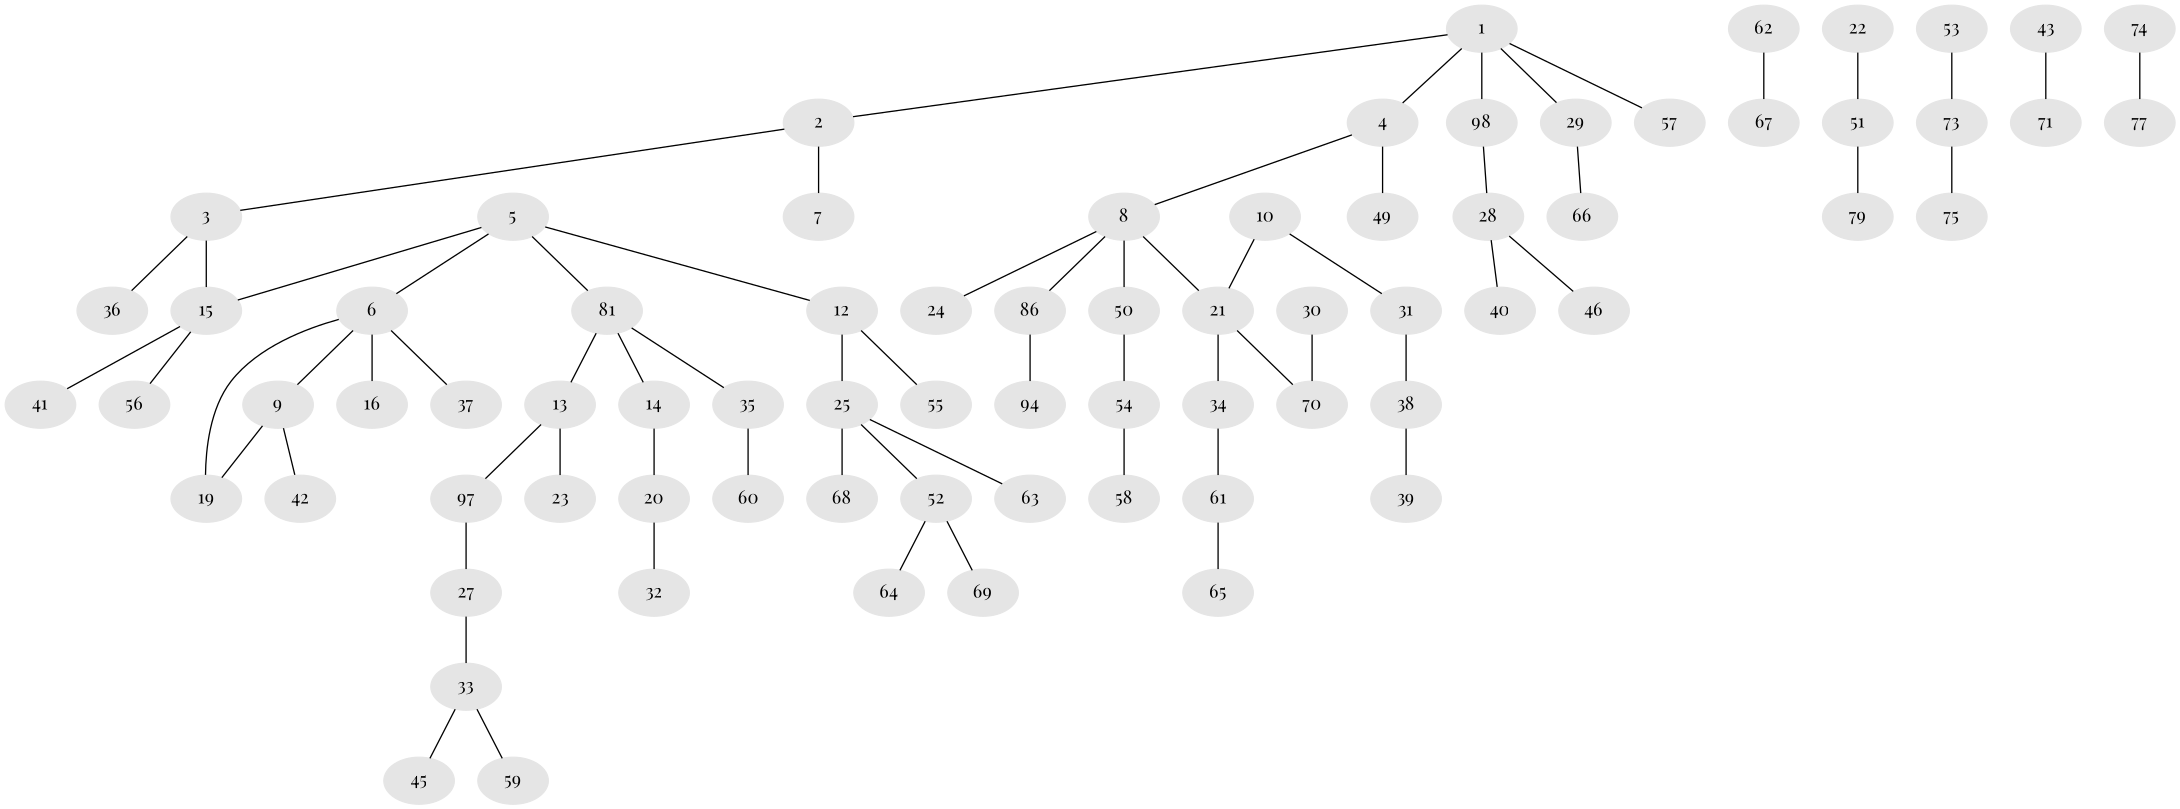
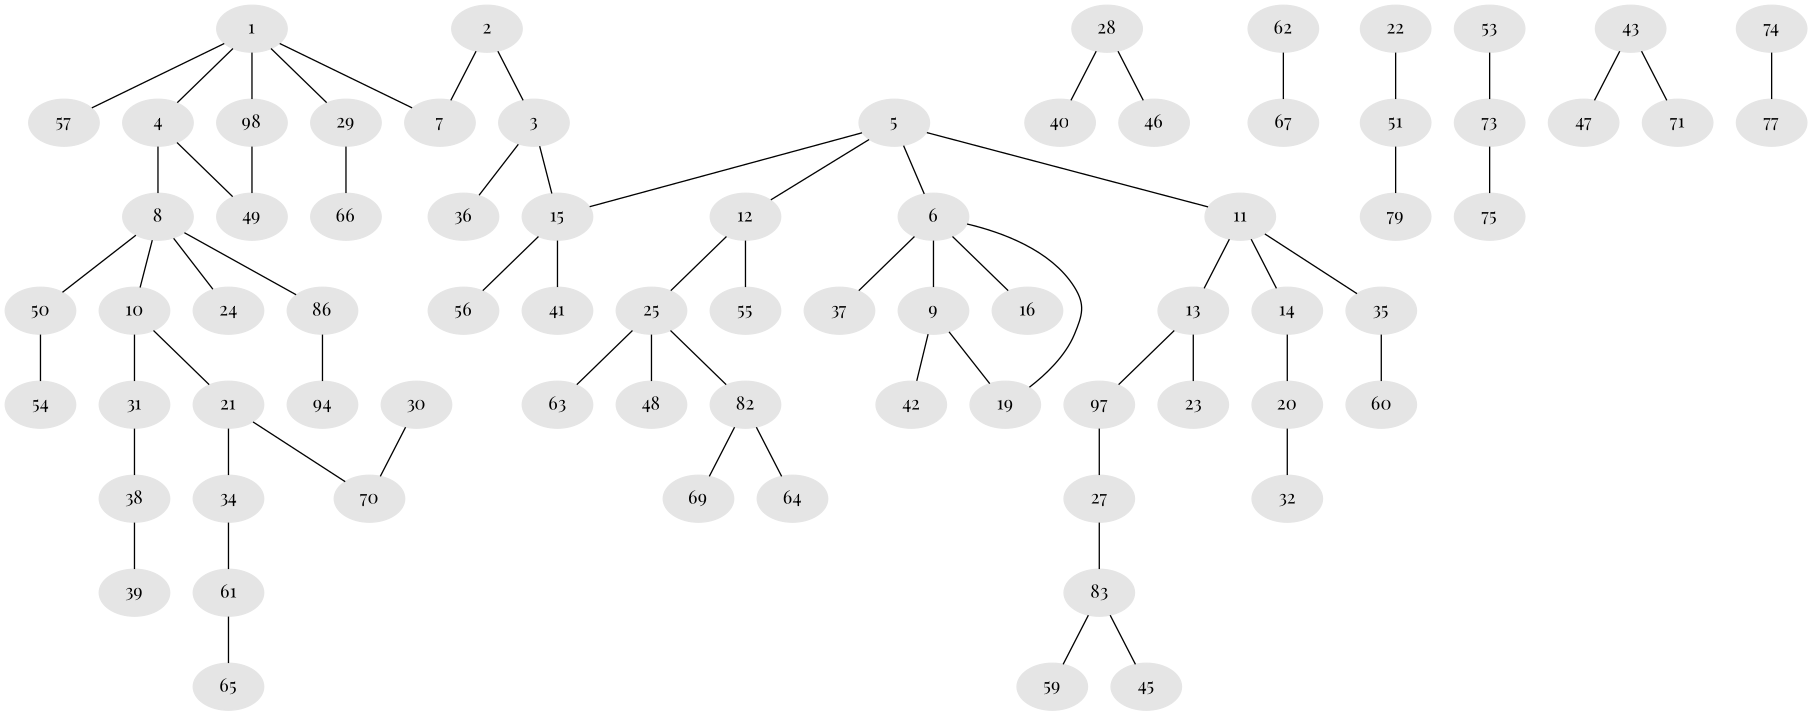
edge "1" -- "2": now "1" -- "7"
node "47": added
edge "98" -- "28": now "98" -- "49"
edge "8" -- "21": now "8" -- "10"
node "81": label "81" -> "11"
node "68": label "68" -> "48"
node "52": label "52" -> "82"
node "58": removed
node "33": label "33" -> "83"
